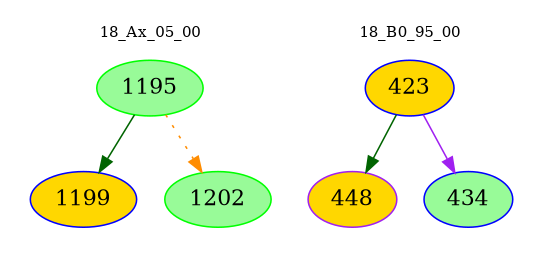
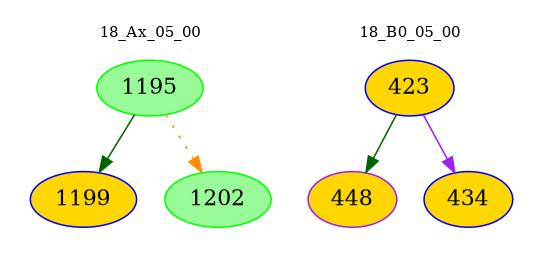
cluster "18_B0_95_00": label "18_B0_95_00" -> "18_B0_05_00"
node "434": fillcolor palegreen -> gold
